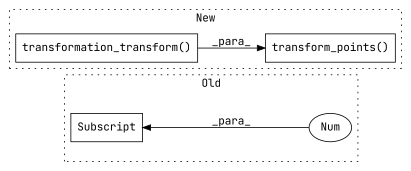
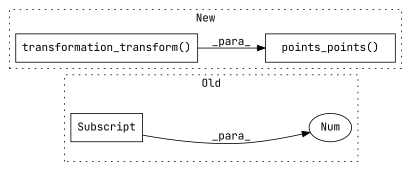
node "transform_points()": label "transform_points()" -> "points_points()"
edge "Num" -> "Subscript": reversed
